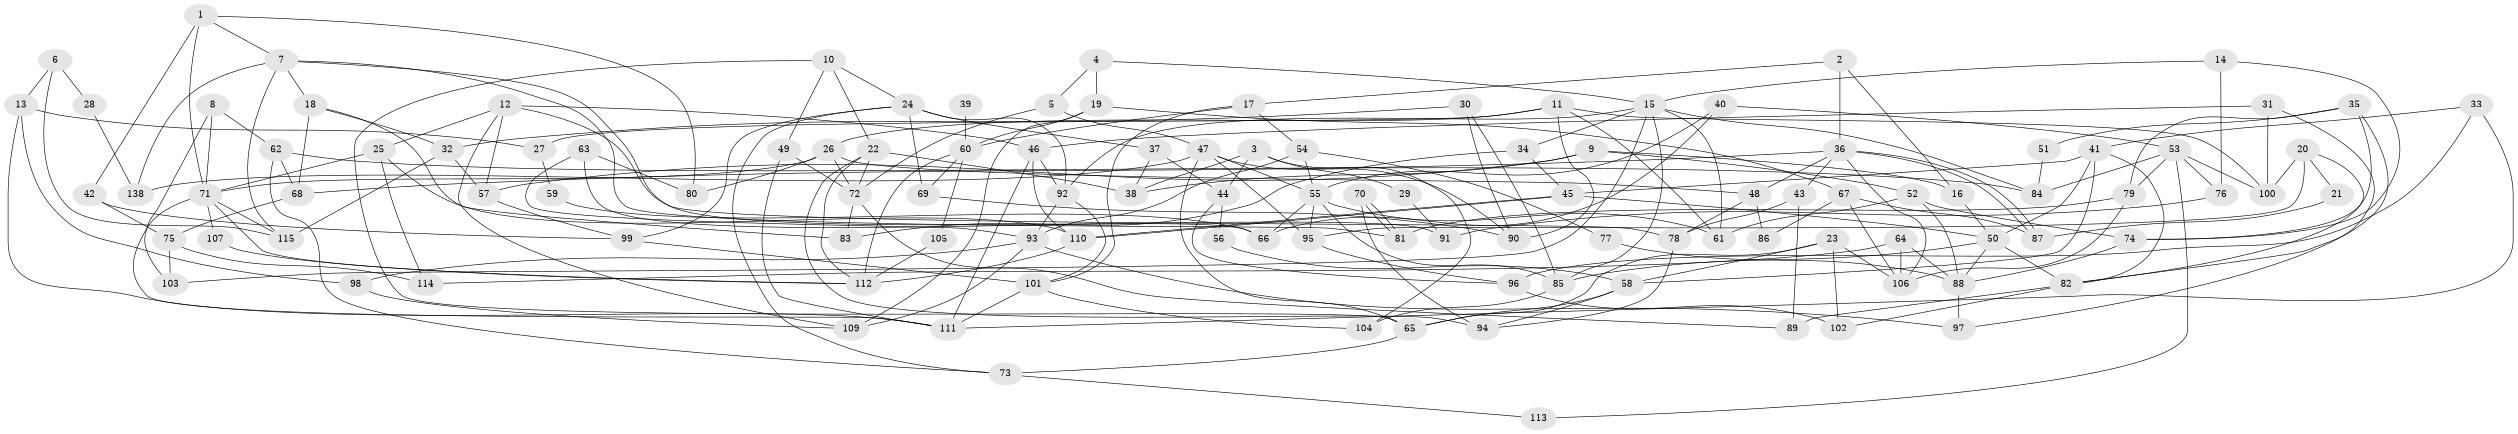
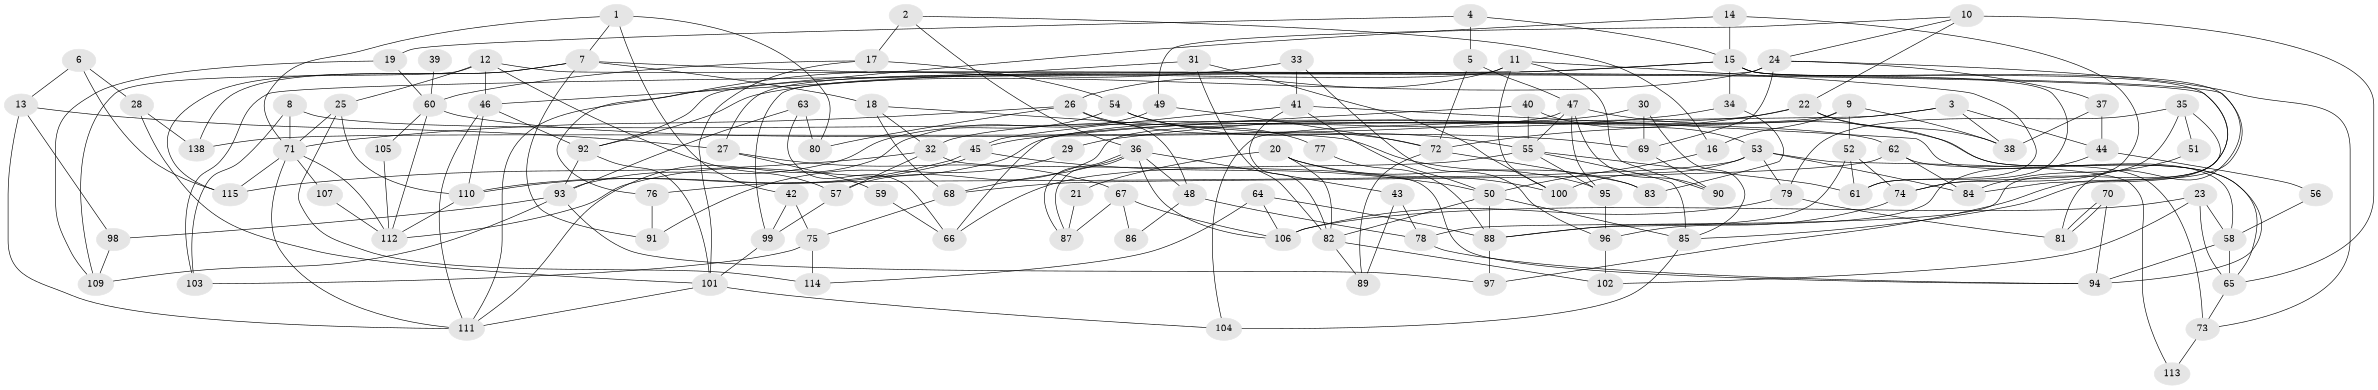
edge "19" -- "67": now "27" -- "67"
edge "30" -- "90": now "30" -- "69"
edge "32" -- "94": added
edge "28" -- "101": added
